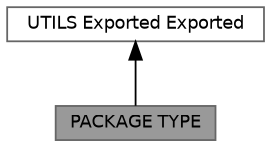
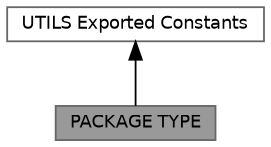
node "UTILS Exported Exported": label "UTILS Exported Exported" -> "UTILS Exported Constants"
